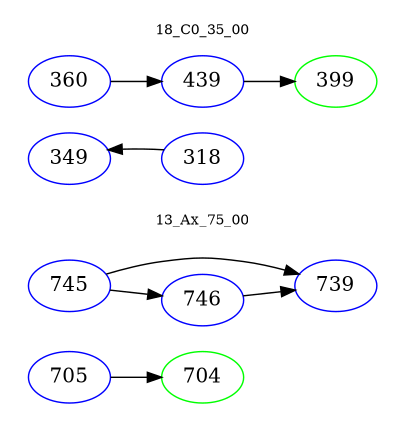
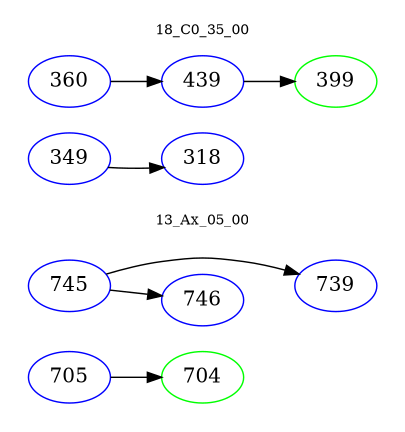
edge "318" -> "349": reversed
cluster "13_Ax_75_00": label "13_Ax_75_00" -> "13_Ax_05_00"
edge "746" -> "739": removed
